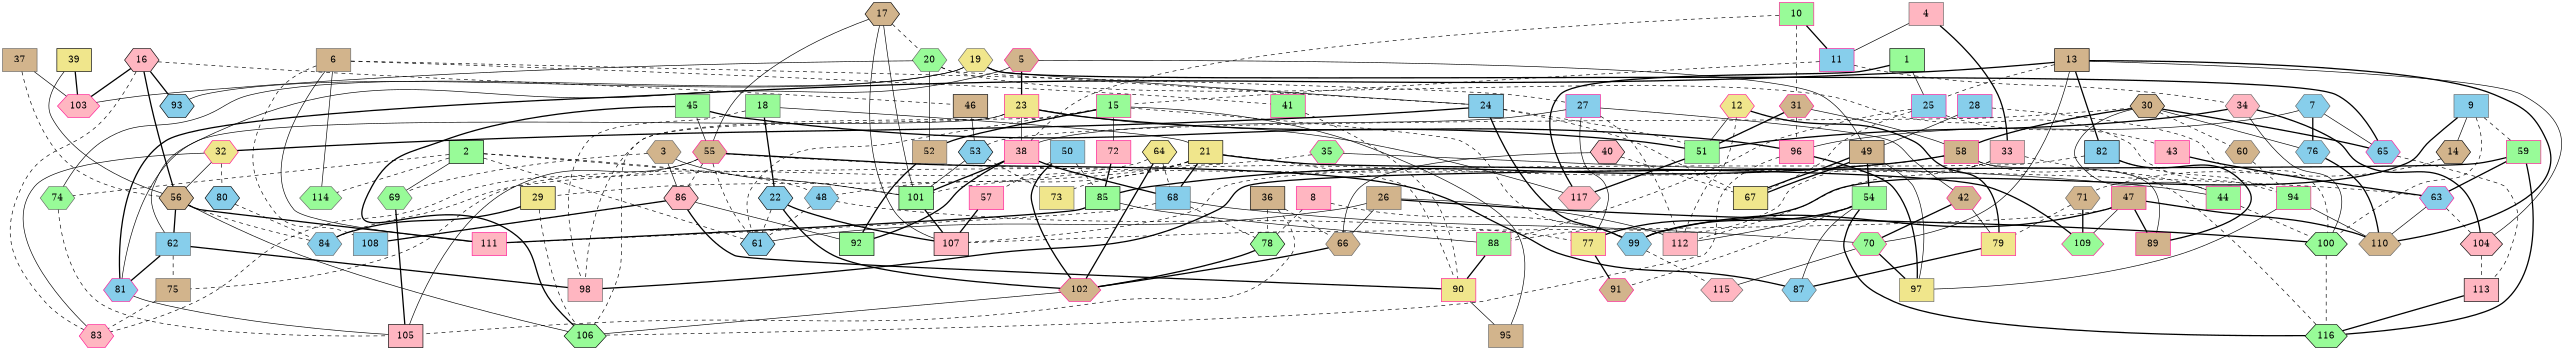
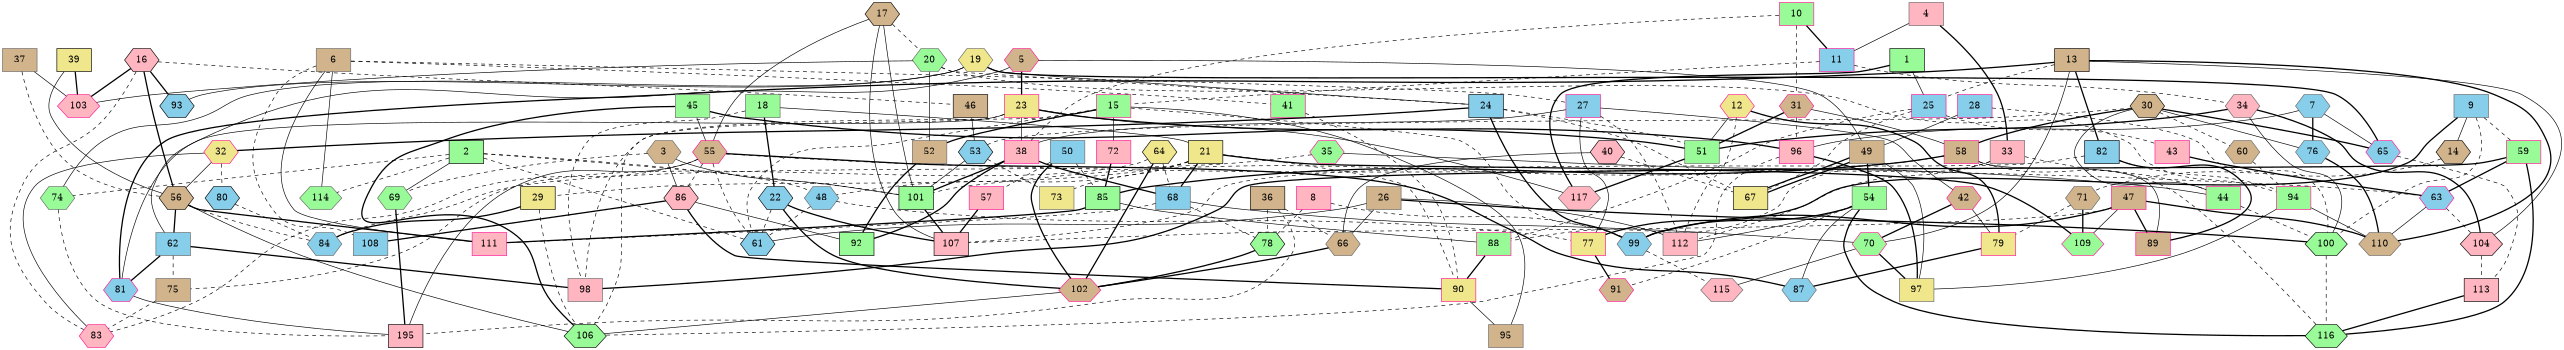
node "49": color black -> gray40
node "105": label "105" -> "195"
